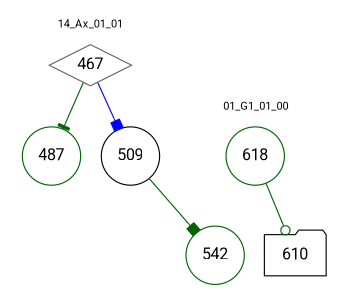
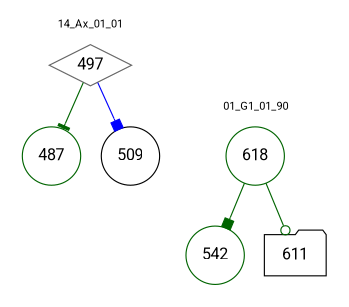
node "467": label "467" -> "497"
cluster "01_G1_01_00": label "01_G1_01_00" -> "01_G1_01_90"
edge "509" -> "542": now "618" -> "542"
node "610": label "610" -> "611"
